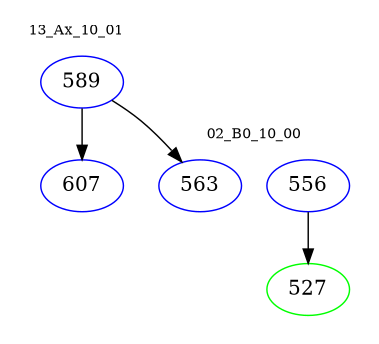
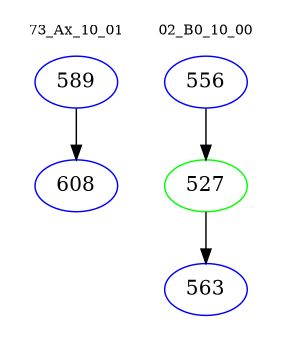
cluster "13_Ax_10_01": label "13_Ax_10_01" -> "73_Ax_10_01"
edge "589" -> "563": now "527" -> "563"
node "607": label "607" -> "608"
